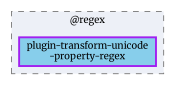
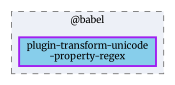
cluster "@regex": label "@regex" -> "@babel"
